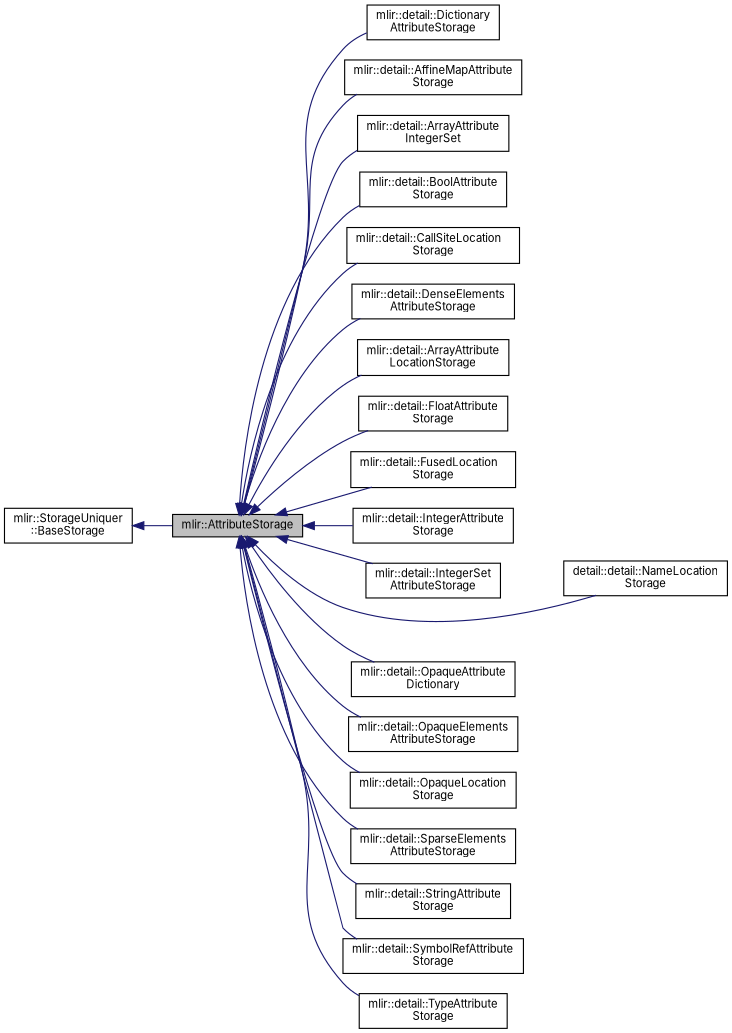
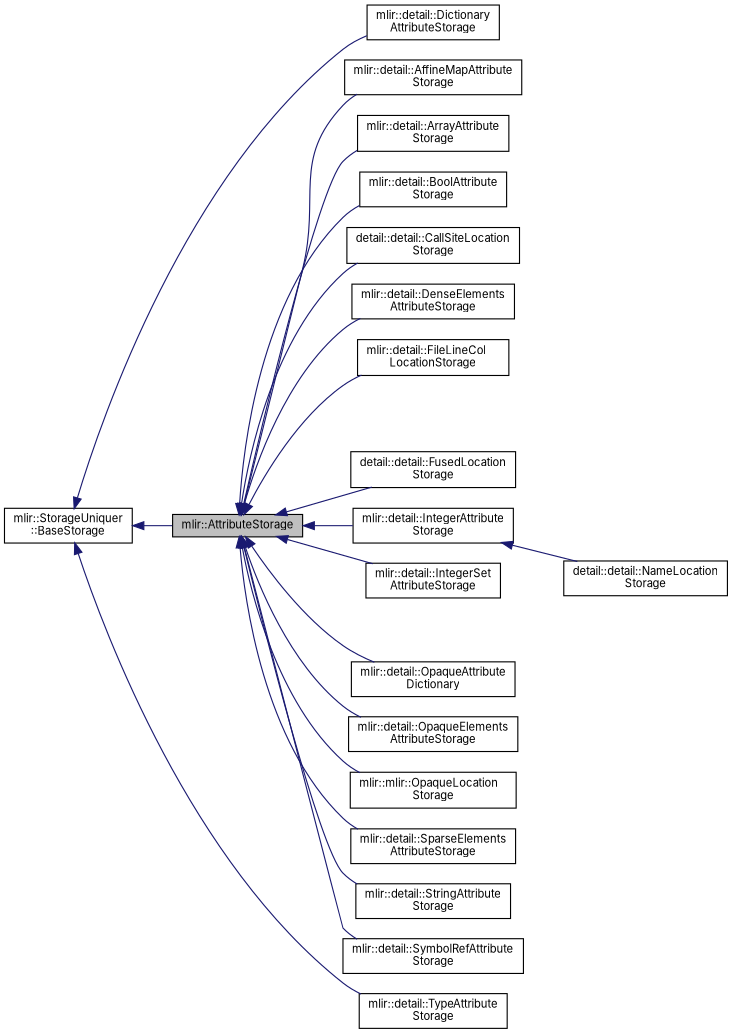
node "mlir::detail::ArrayAttribute IntegerSet": label "mlir::detail::ArrayAttribute IntegerSet" -> "mlir::detail::ArrayAttribute Storage"
edge "mlir::detail::Dictionary AttributeStorage" -> "mlir::AttributeStorage": now "mlir::detail::Dictionary AttributeStorage" -> "mlir::StorageUniquer ::BaseStorage"
node "mlir::detail::CallSiteLocation Storage": label "mlir::detail::CallSiteLocation Storage" -> "detail::detail::CallSiteLocation Storage"
node "mlir::detail::ArrayAttribute LocationStorage": label "mlir::detail::ArrayAttribute LocationStorage" -> "mlir::detail::FileLineCol LocationStorage"
node "mlir::detail::FloatAttribute Storage": removed
node "mlir::detail::FusedLocation Storage": label "mlir::detail::FusedLocation Storage" -> "detail::detail::FusedLocation Storage"
edge "detail::detail::NameLocation Storage" -> "mlir::AttributeStorage": now "detail::detail::NameLocation Storage" -> "mlir::detail::IntegerAttribute Storage"
node "mlir::detail::OpaqueLocation Storage": label "mlir::detail::OpaqueLocation Storage" -> "mlir::mlir::OpaqueLocation Storage"
edge "mlir::detail::TypeAttribute Storage" -> "mlir::AttributeStorage": now "mlir::detail::TypeAttribute Storage" -> "mlir::StorageUniquer ::BaseStorage"
